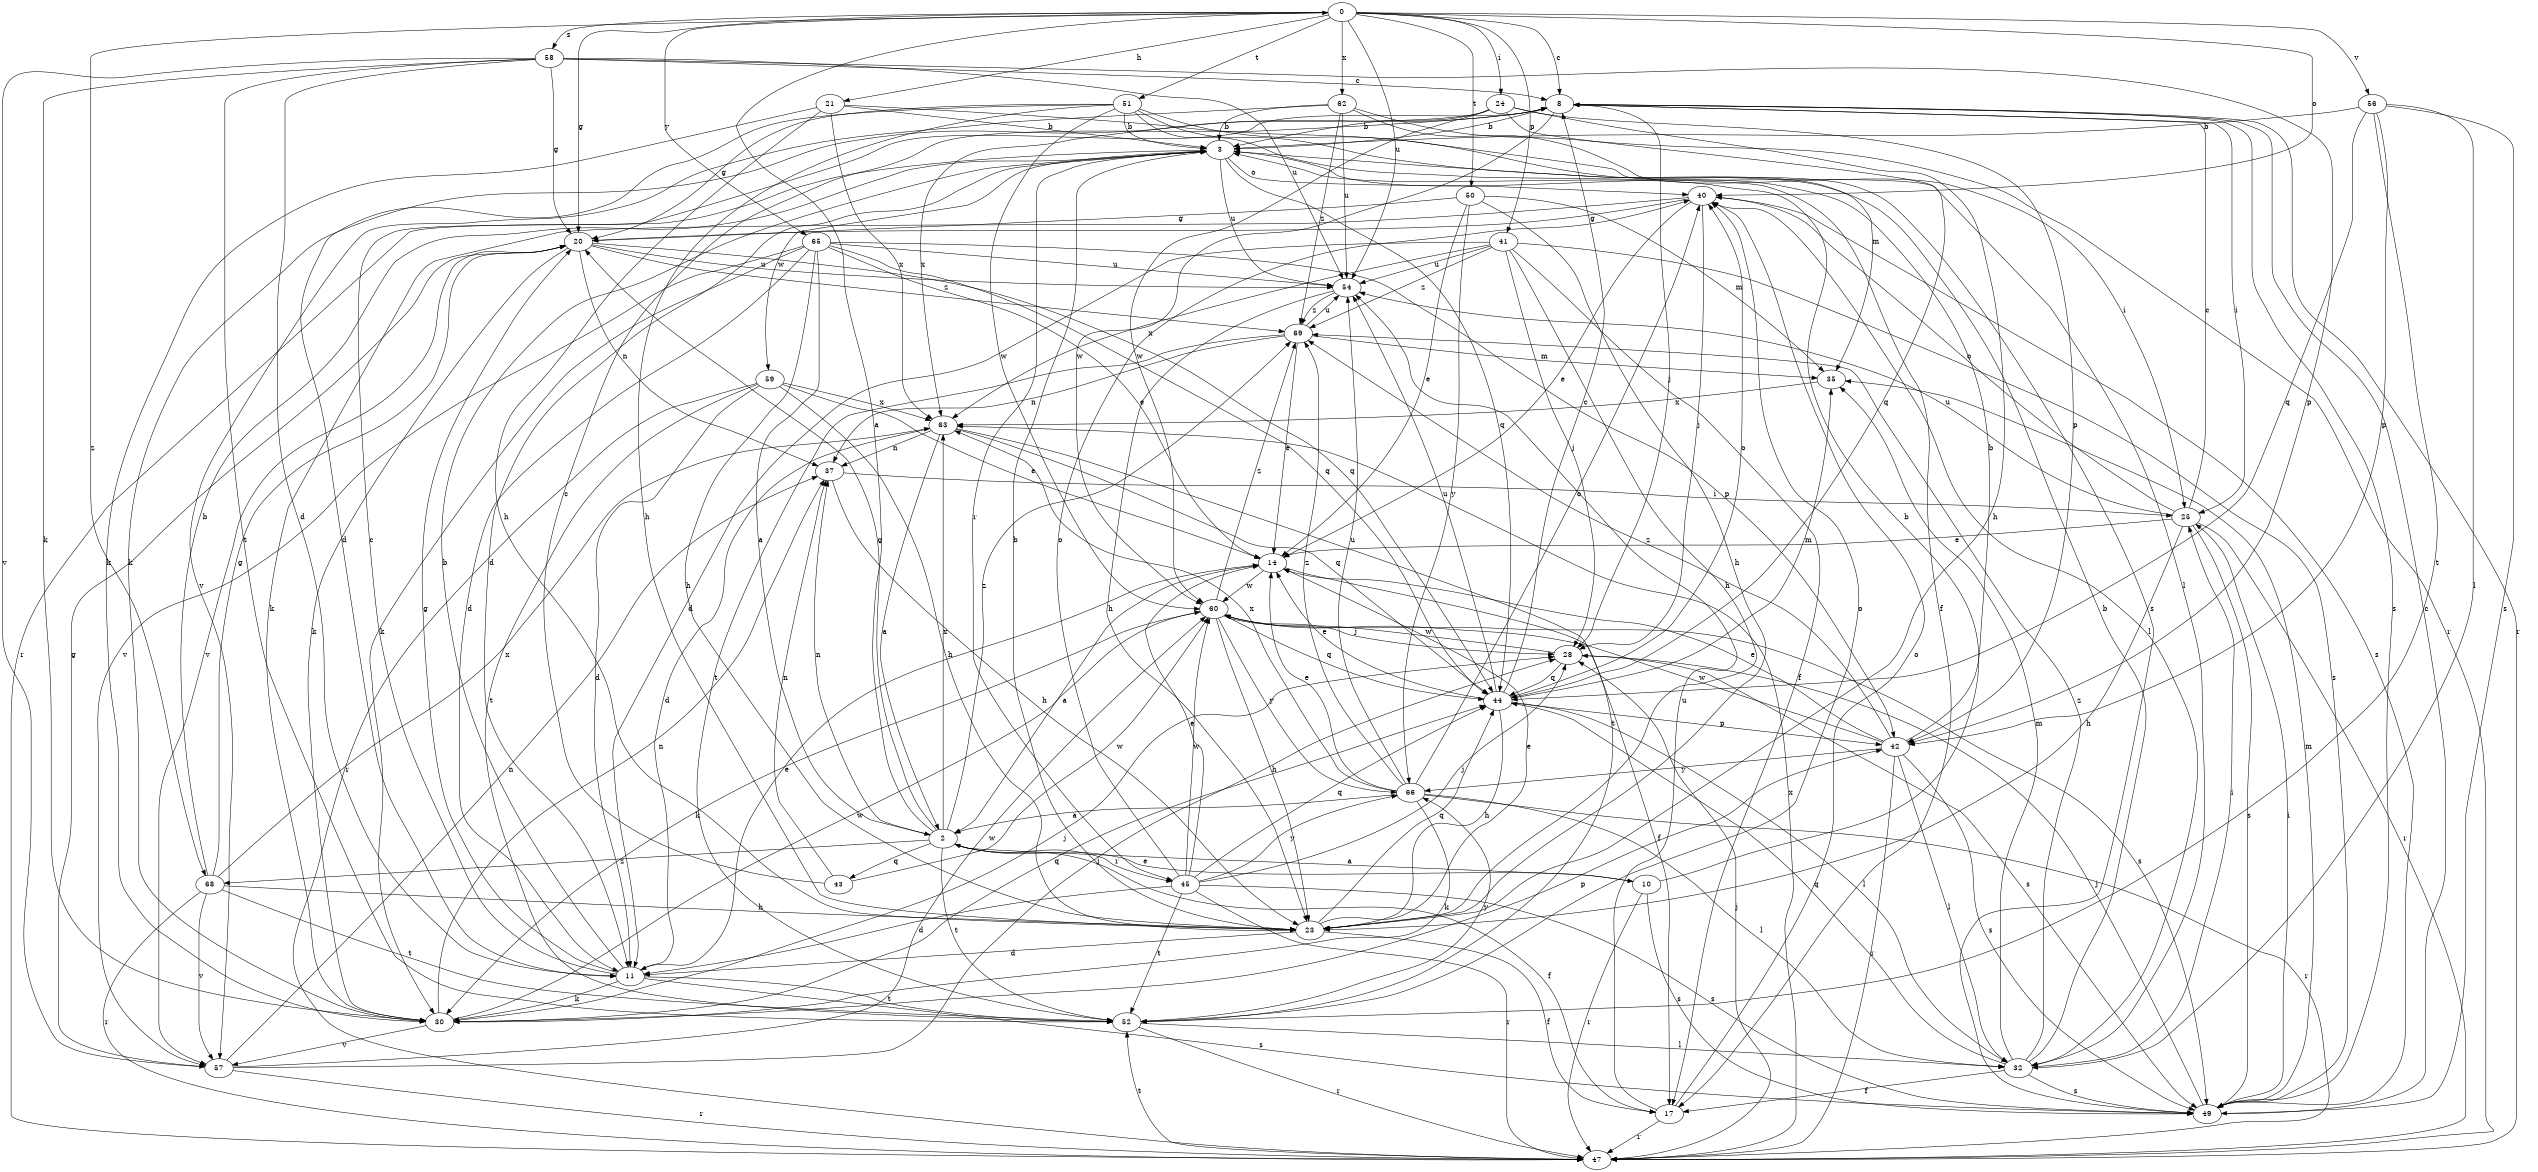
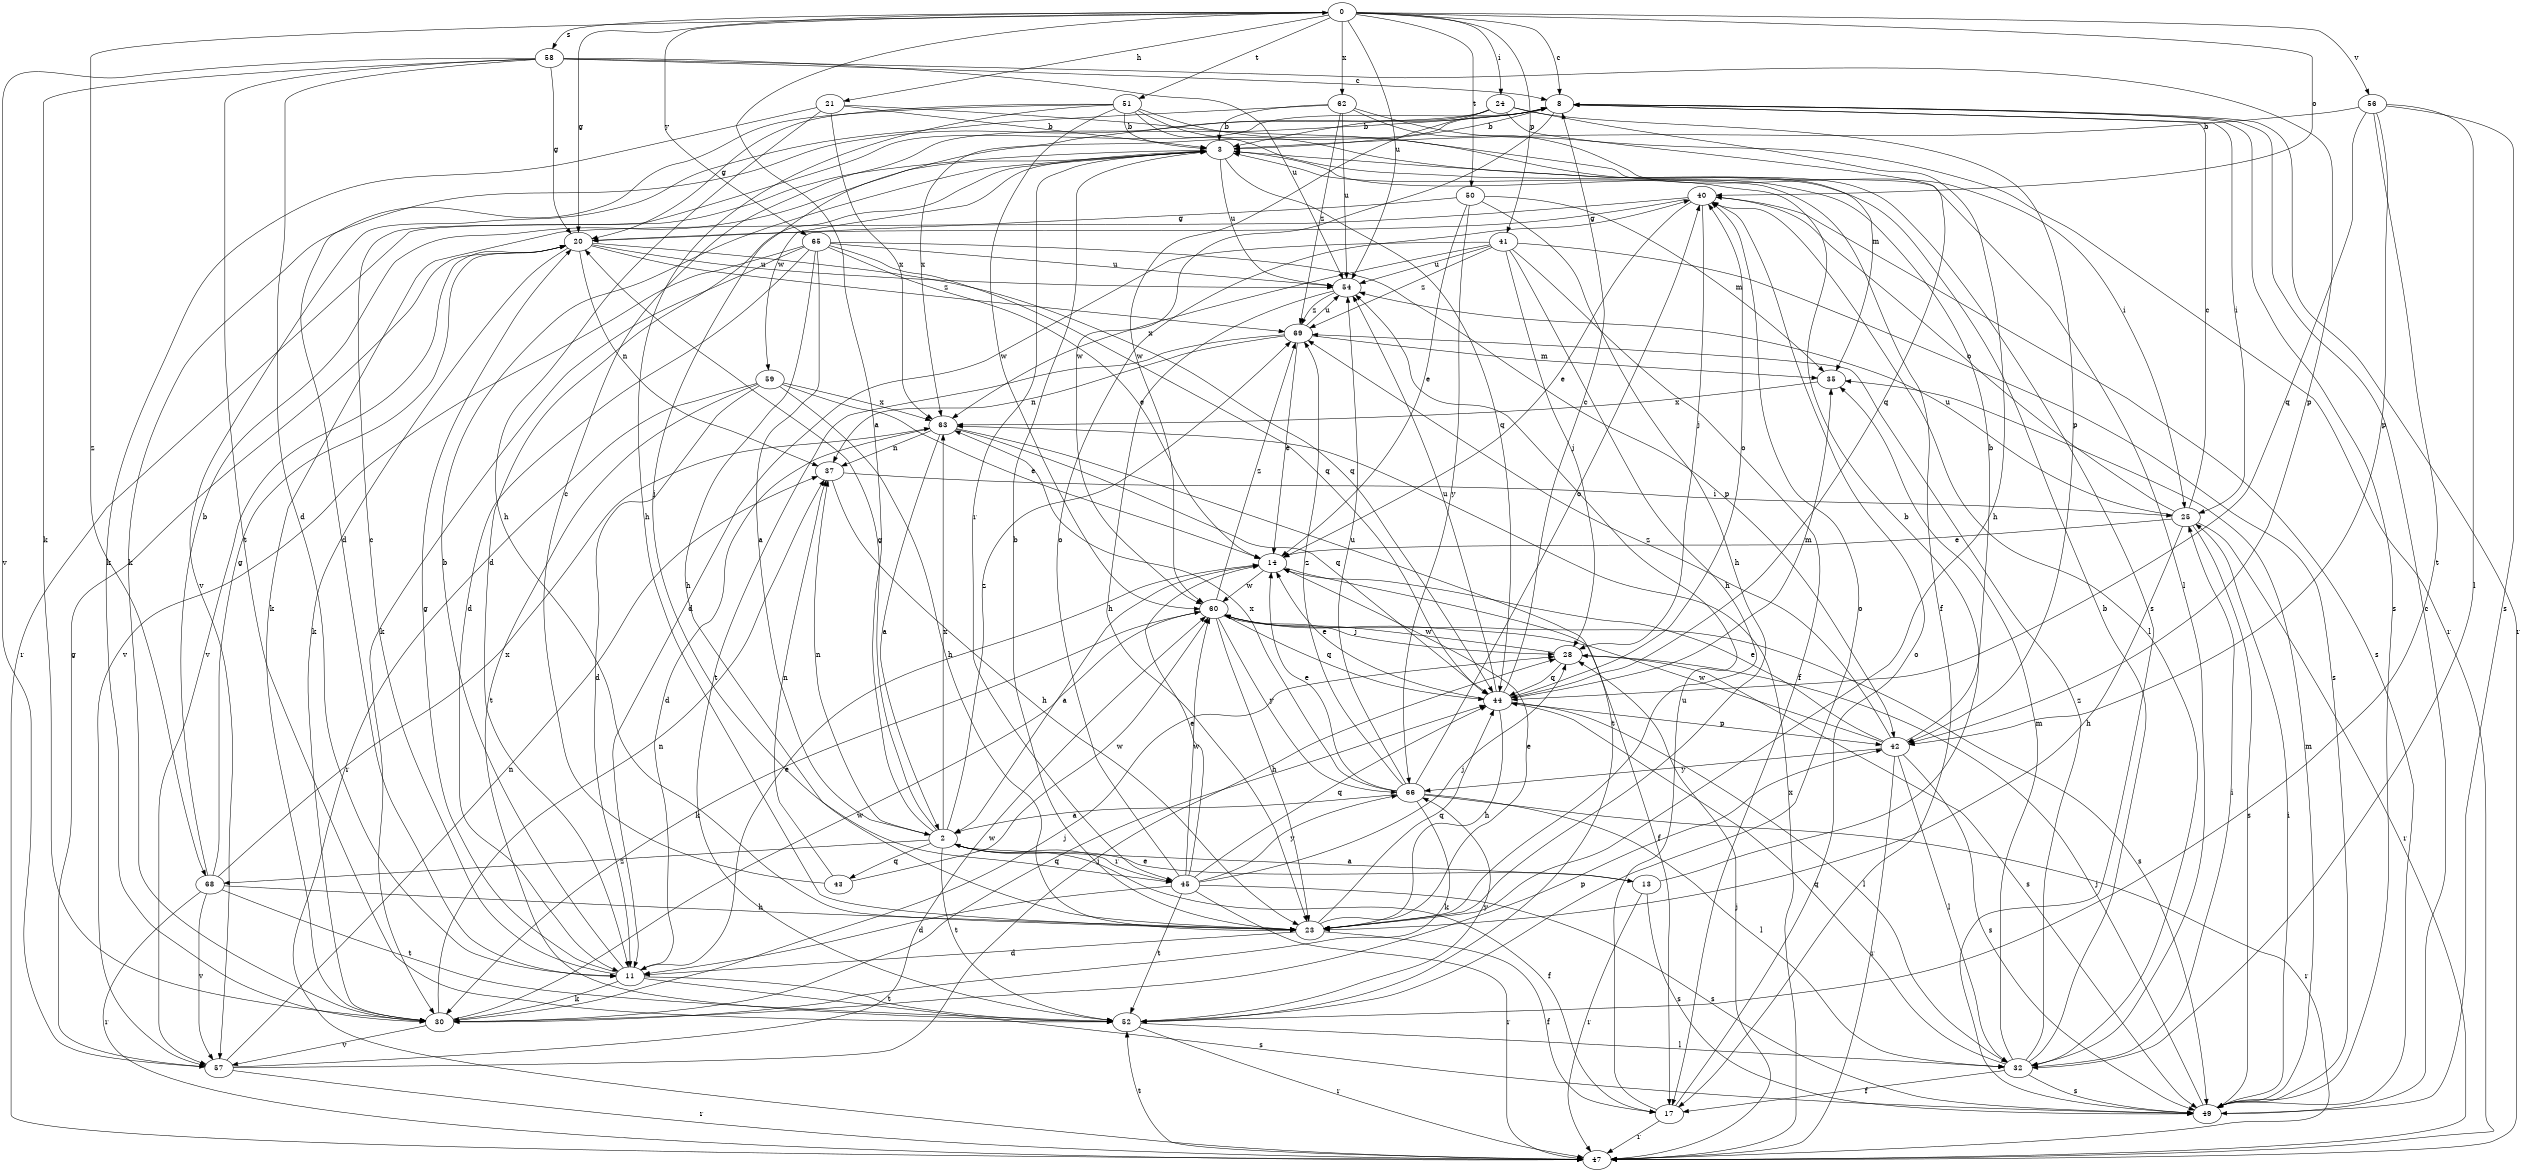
edge "3" -> "40": removed, label "o"
edge "8" -> "28": now "8" -> "45"
node "10": label "10" -> "13"
